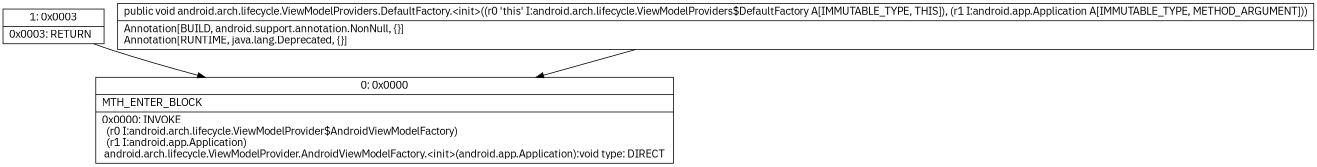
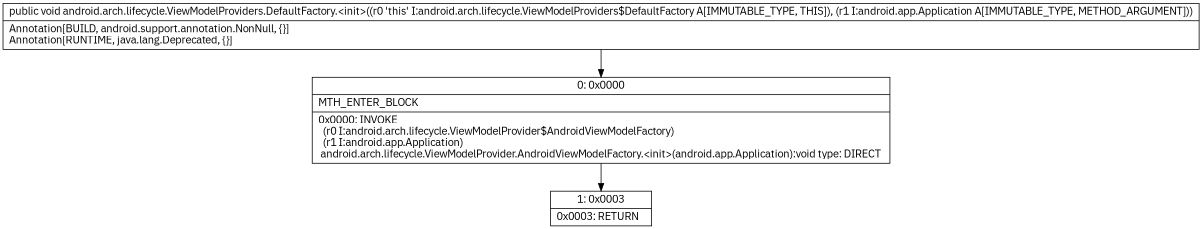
edge "1: 0x0003" -> "0: 0x0000": reversed
